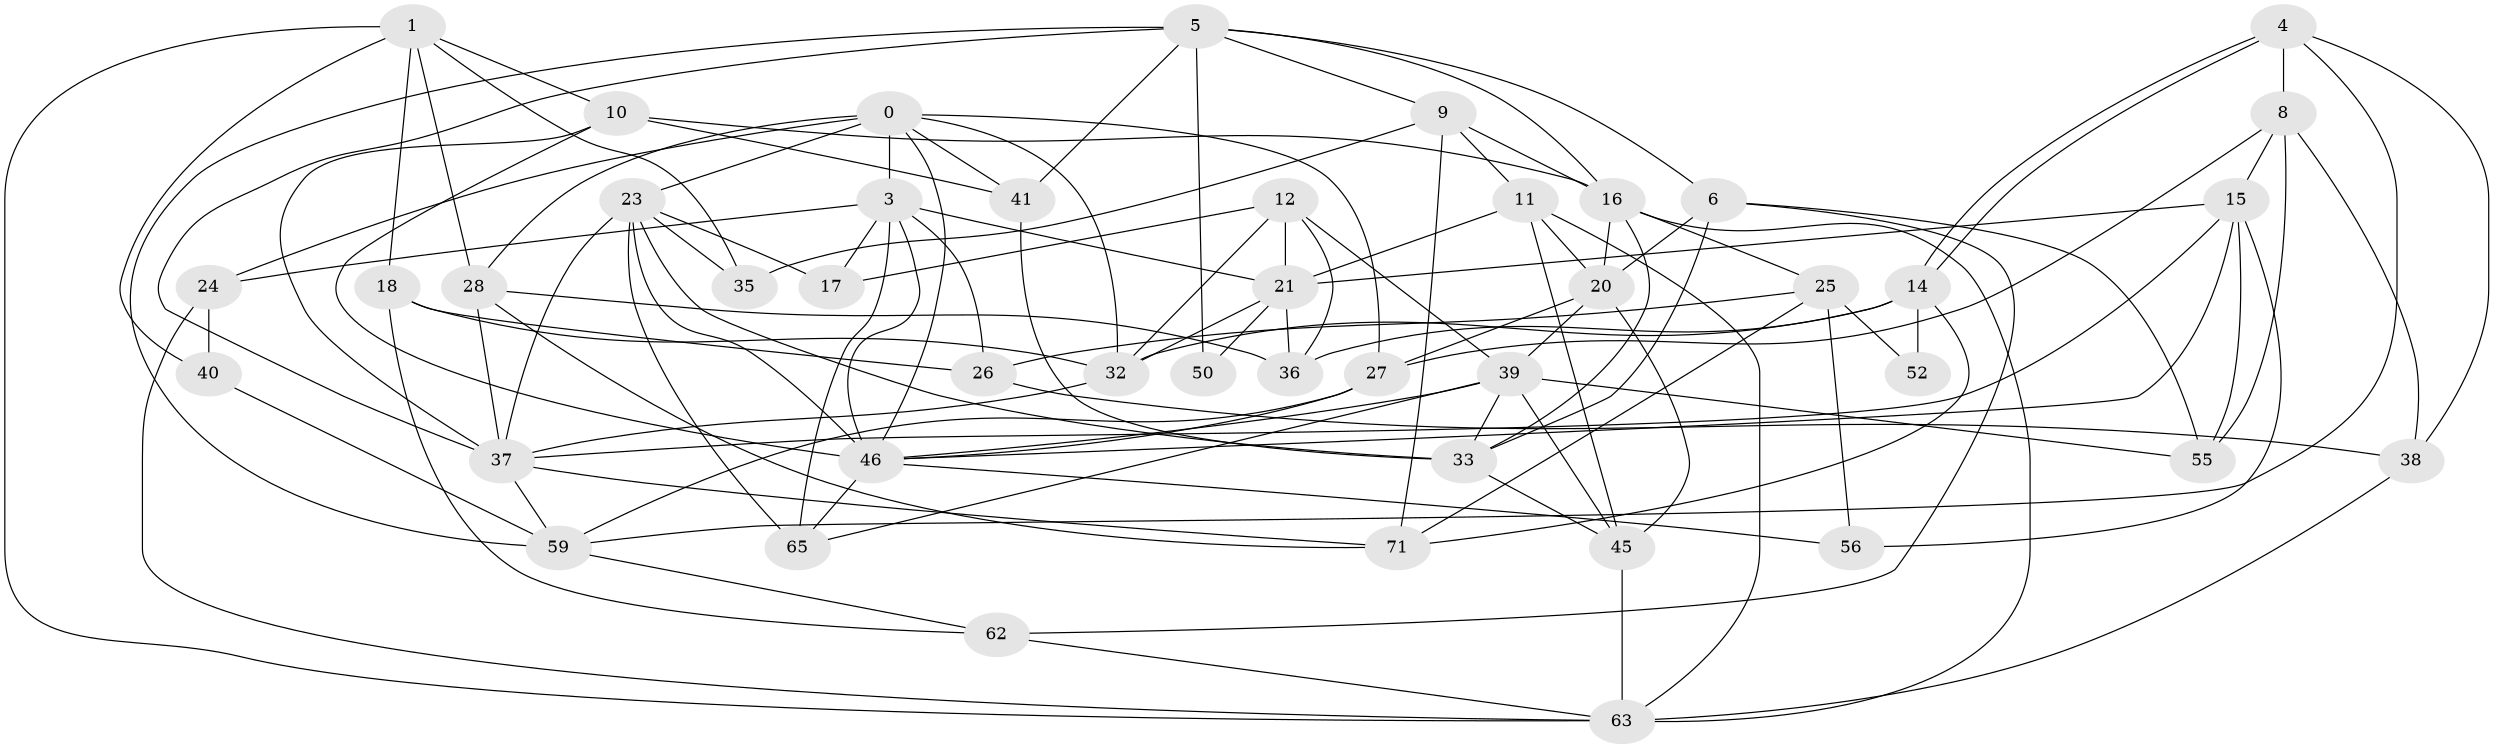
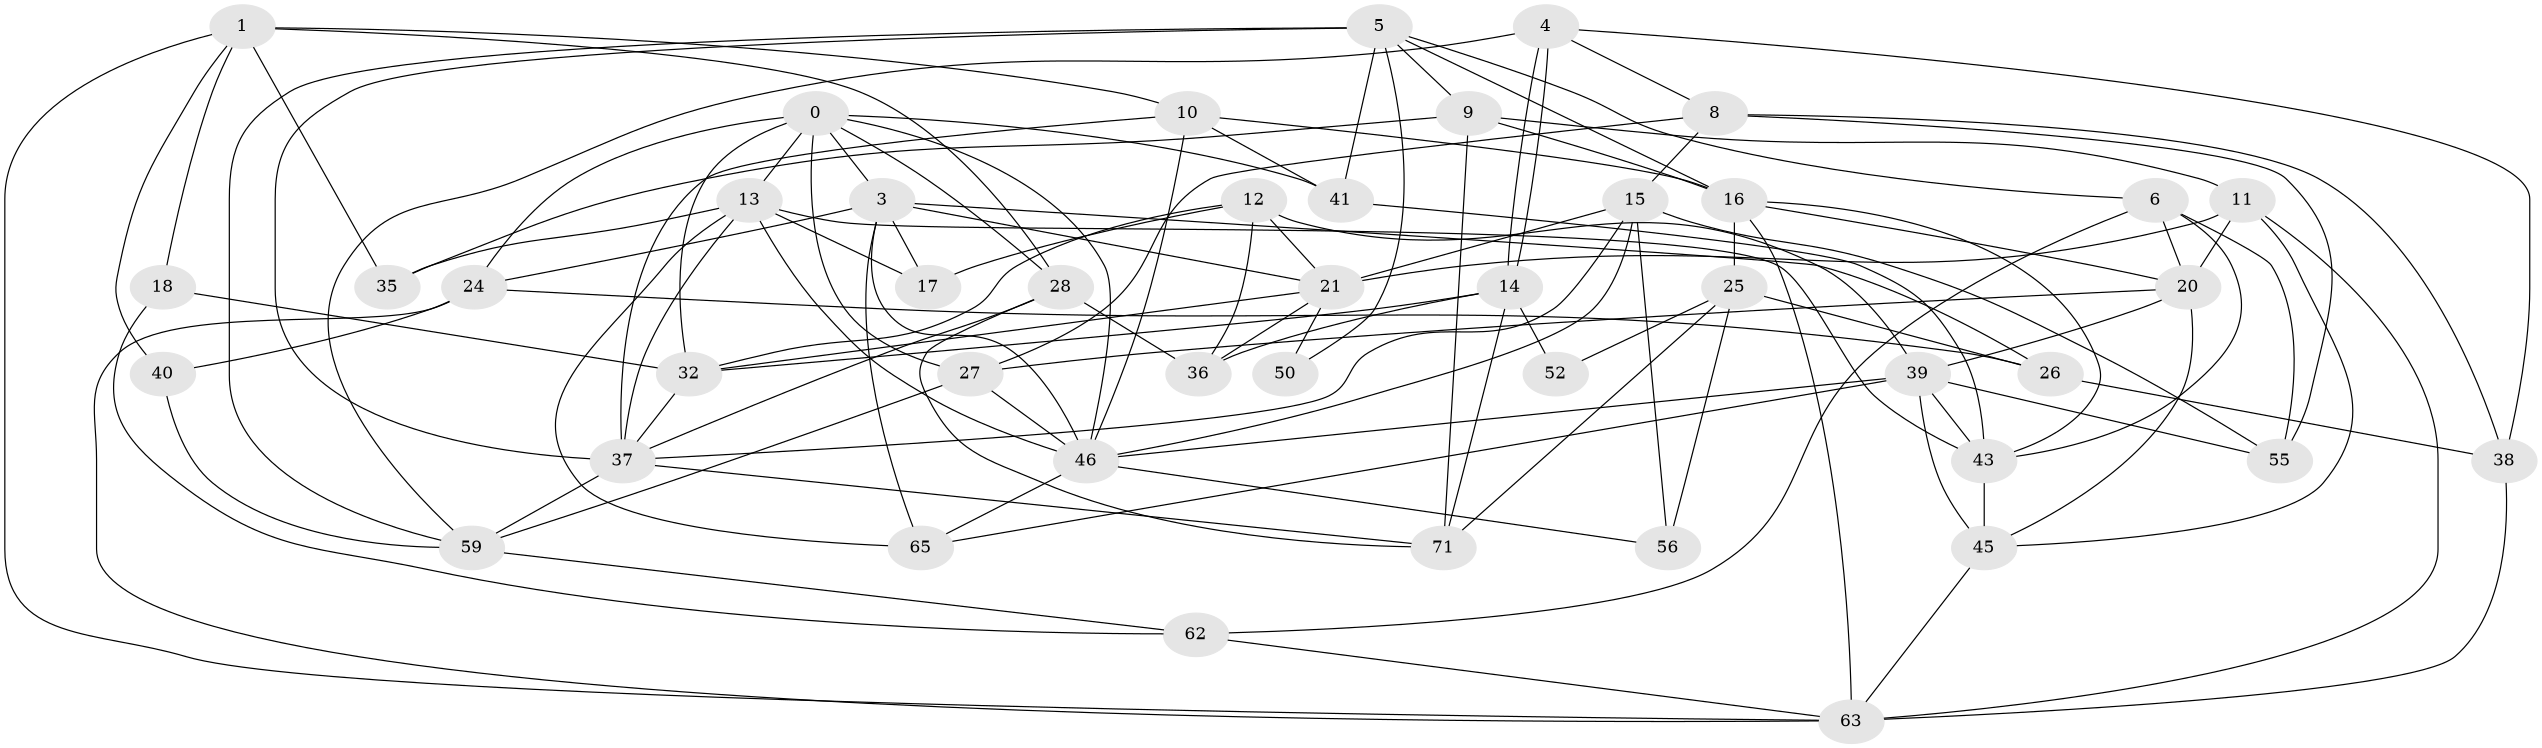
node "23": label "23" -> "13"
edge "18" -- "26": now "24" -- "26"
node "33": label "33" -> "43"
